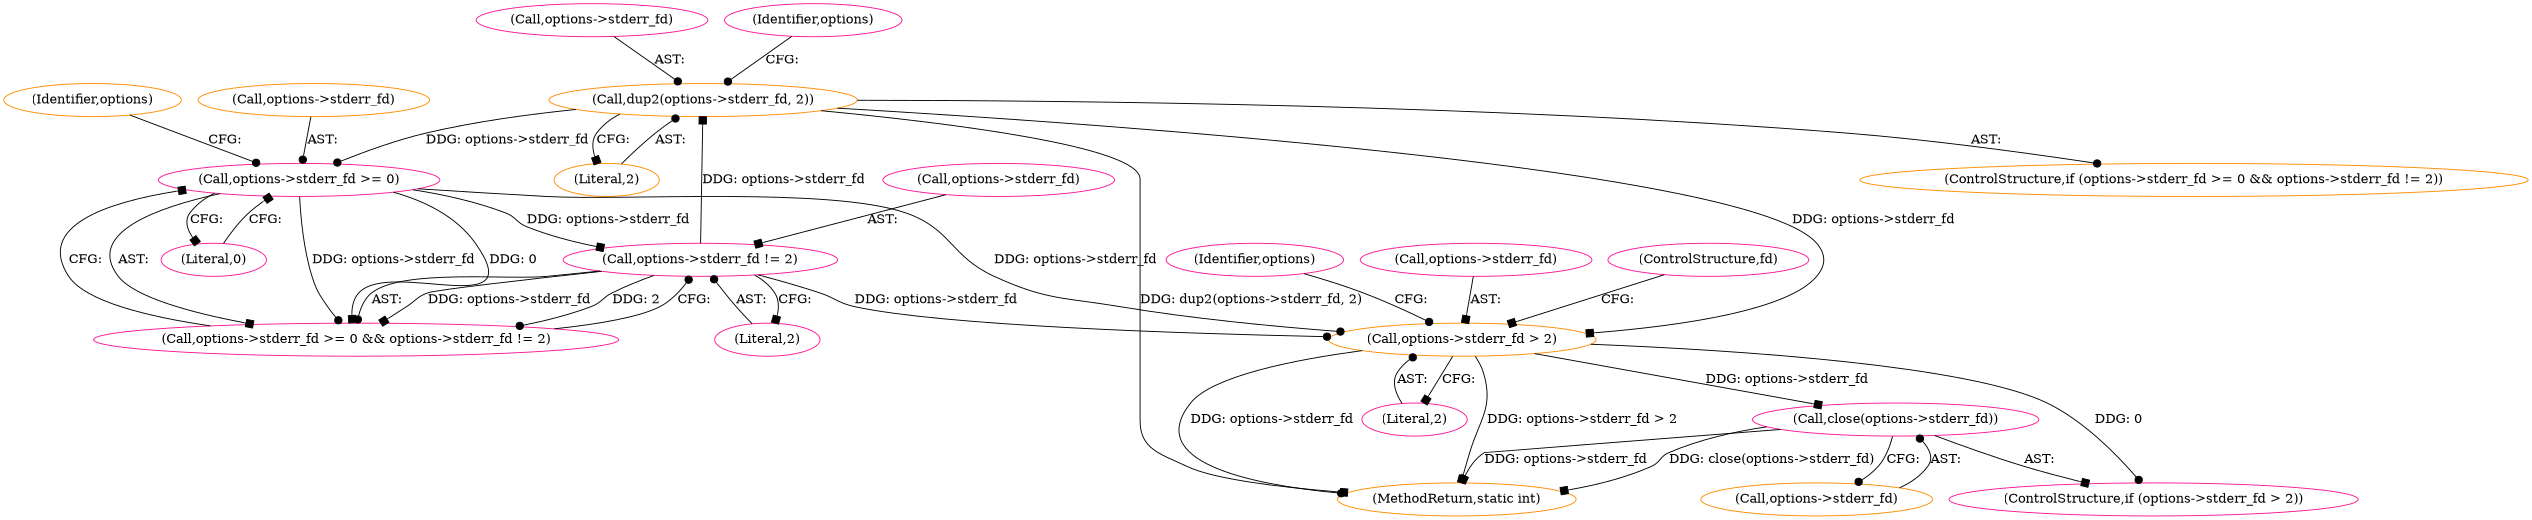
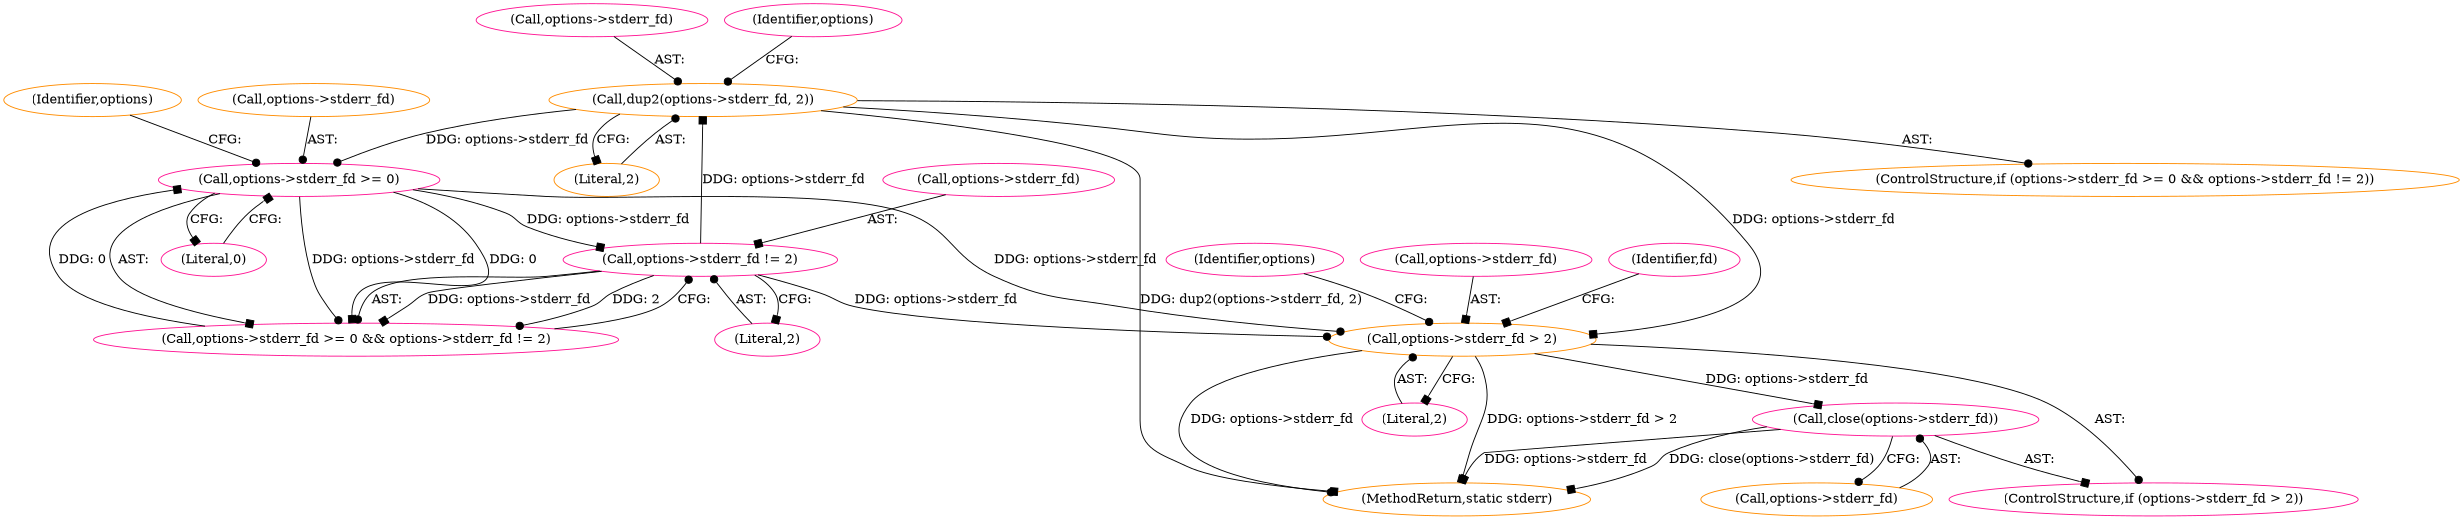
edge "(Call,options->stderr_fd >= 0 && options->stderr_fd != 2)" -> "(Call,options->stderr_fd >= 0)": label "CFG: " -> "DDG: 0"
node "(ControlStructure,fd)": label "(ControlStructure,fd)" -> "(Identifier,fd)"
edge "(Call,options->stderr_fd > 2)" -> "(ControlStructure,if (options->stderr_fd > 2))": label "DDG: 0" -> "AST: "
node "(MethodReturn,static int)": label "(MethodReturn,static int)" -> "(MethodReturn,static stderr)"
